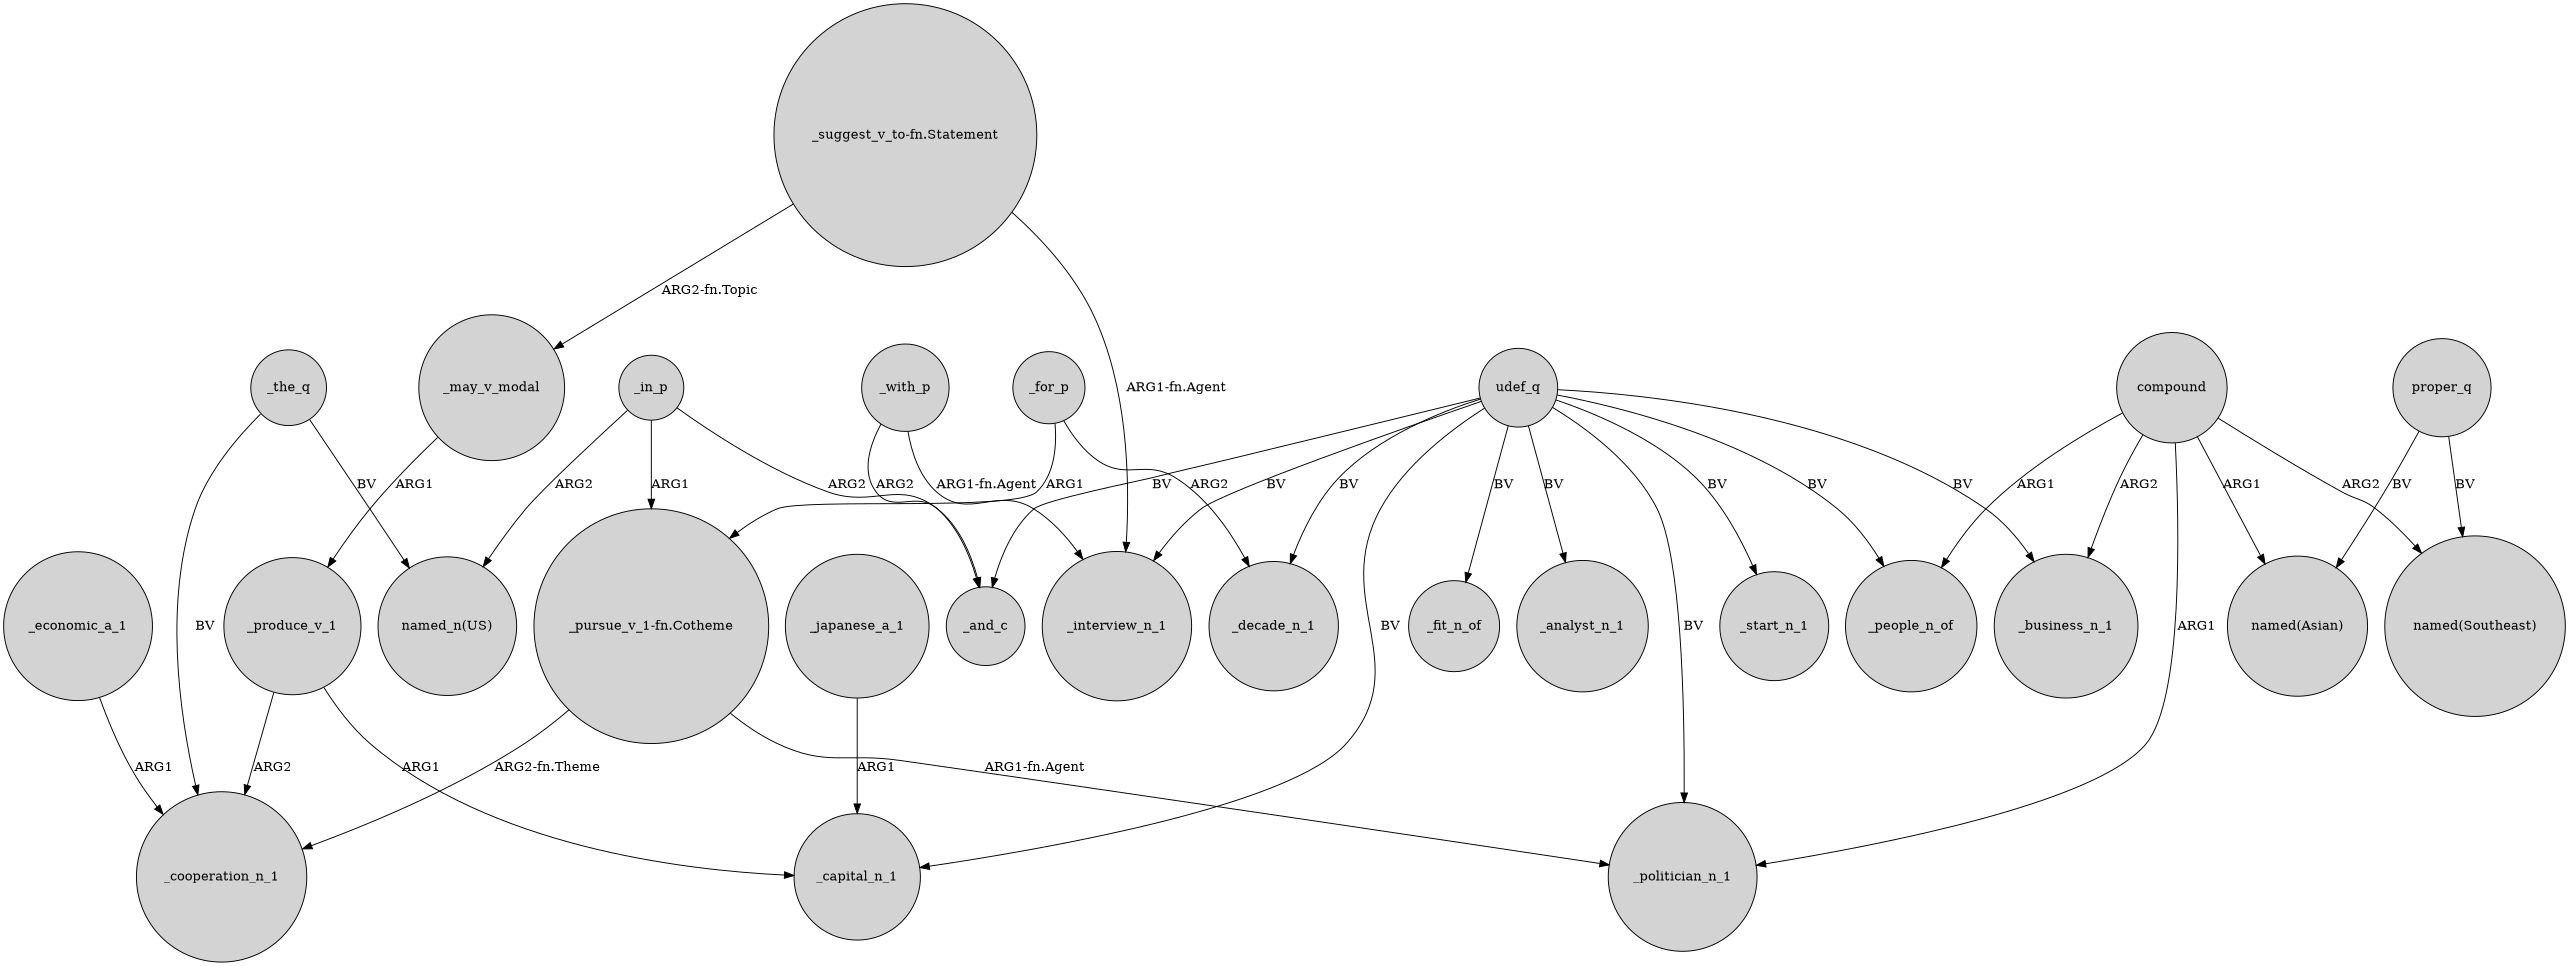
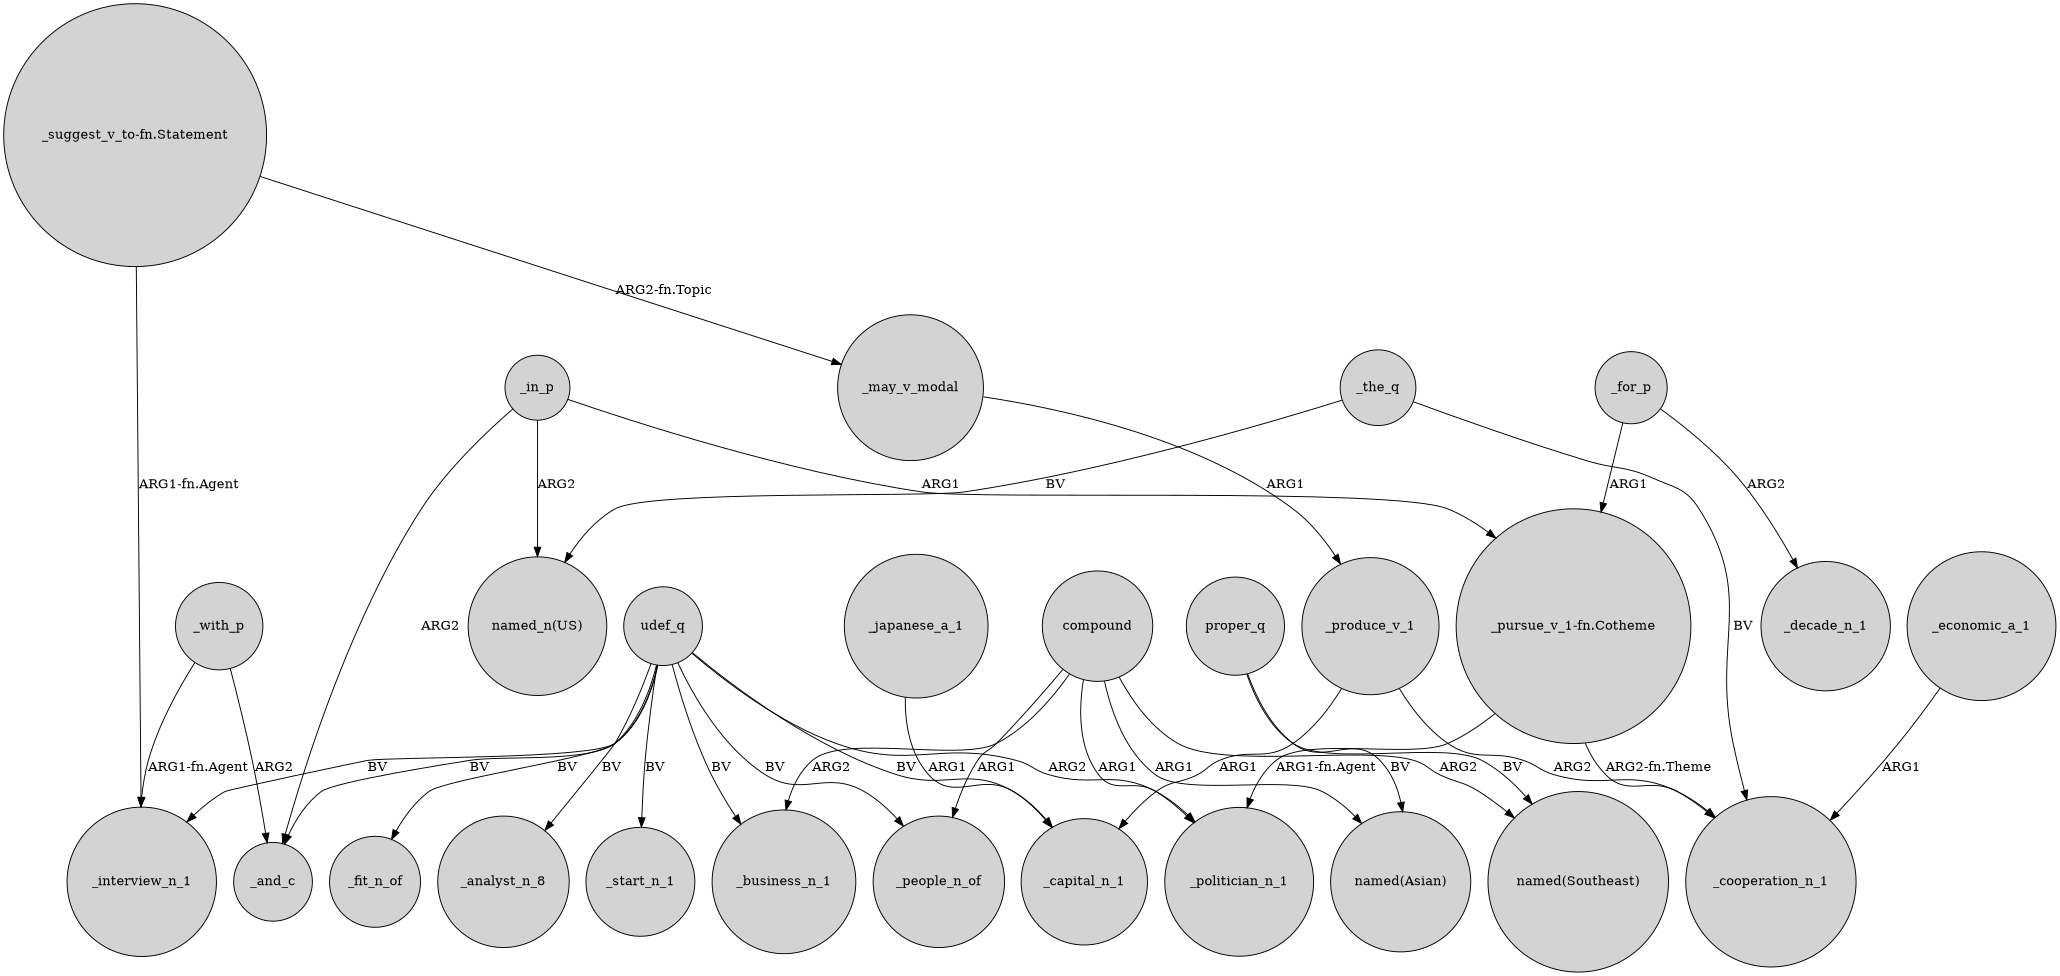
edge "udef_q" -> "_decade_n_1": removed, label "BV"
node "_analyst_n_1": label "_analyst_n_1" -> "_analyst_n_8"
edge "udef_q" -> "_politician_n_1": label "BV" -> "ARG2"
